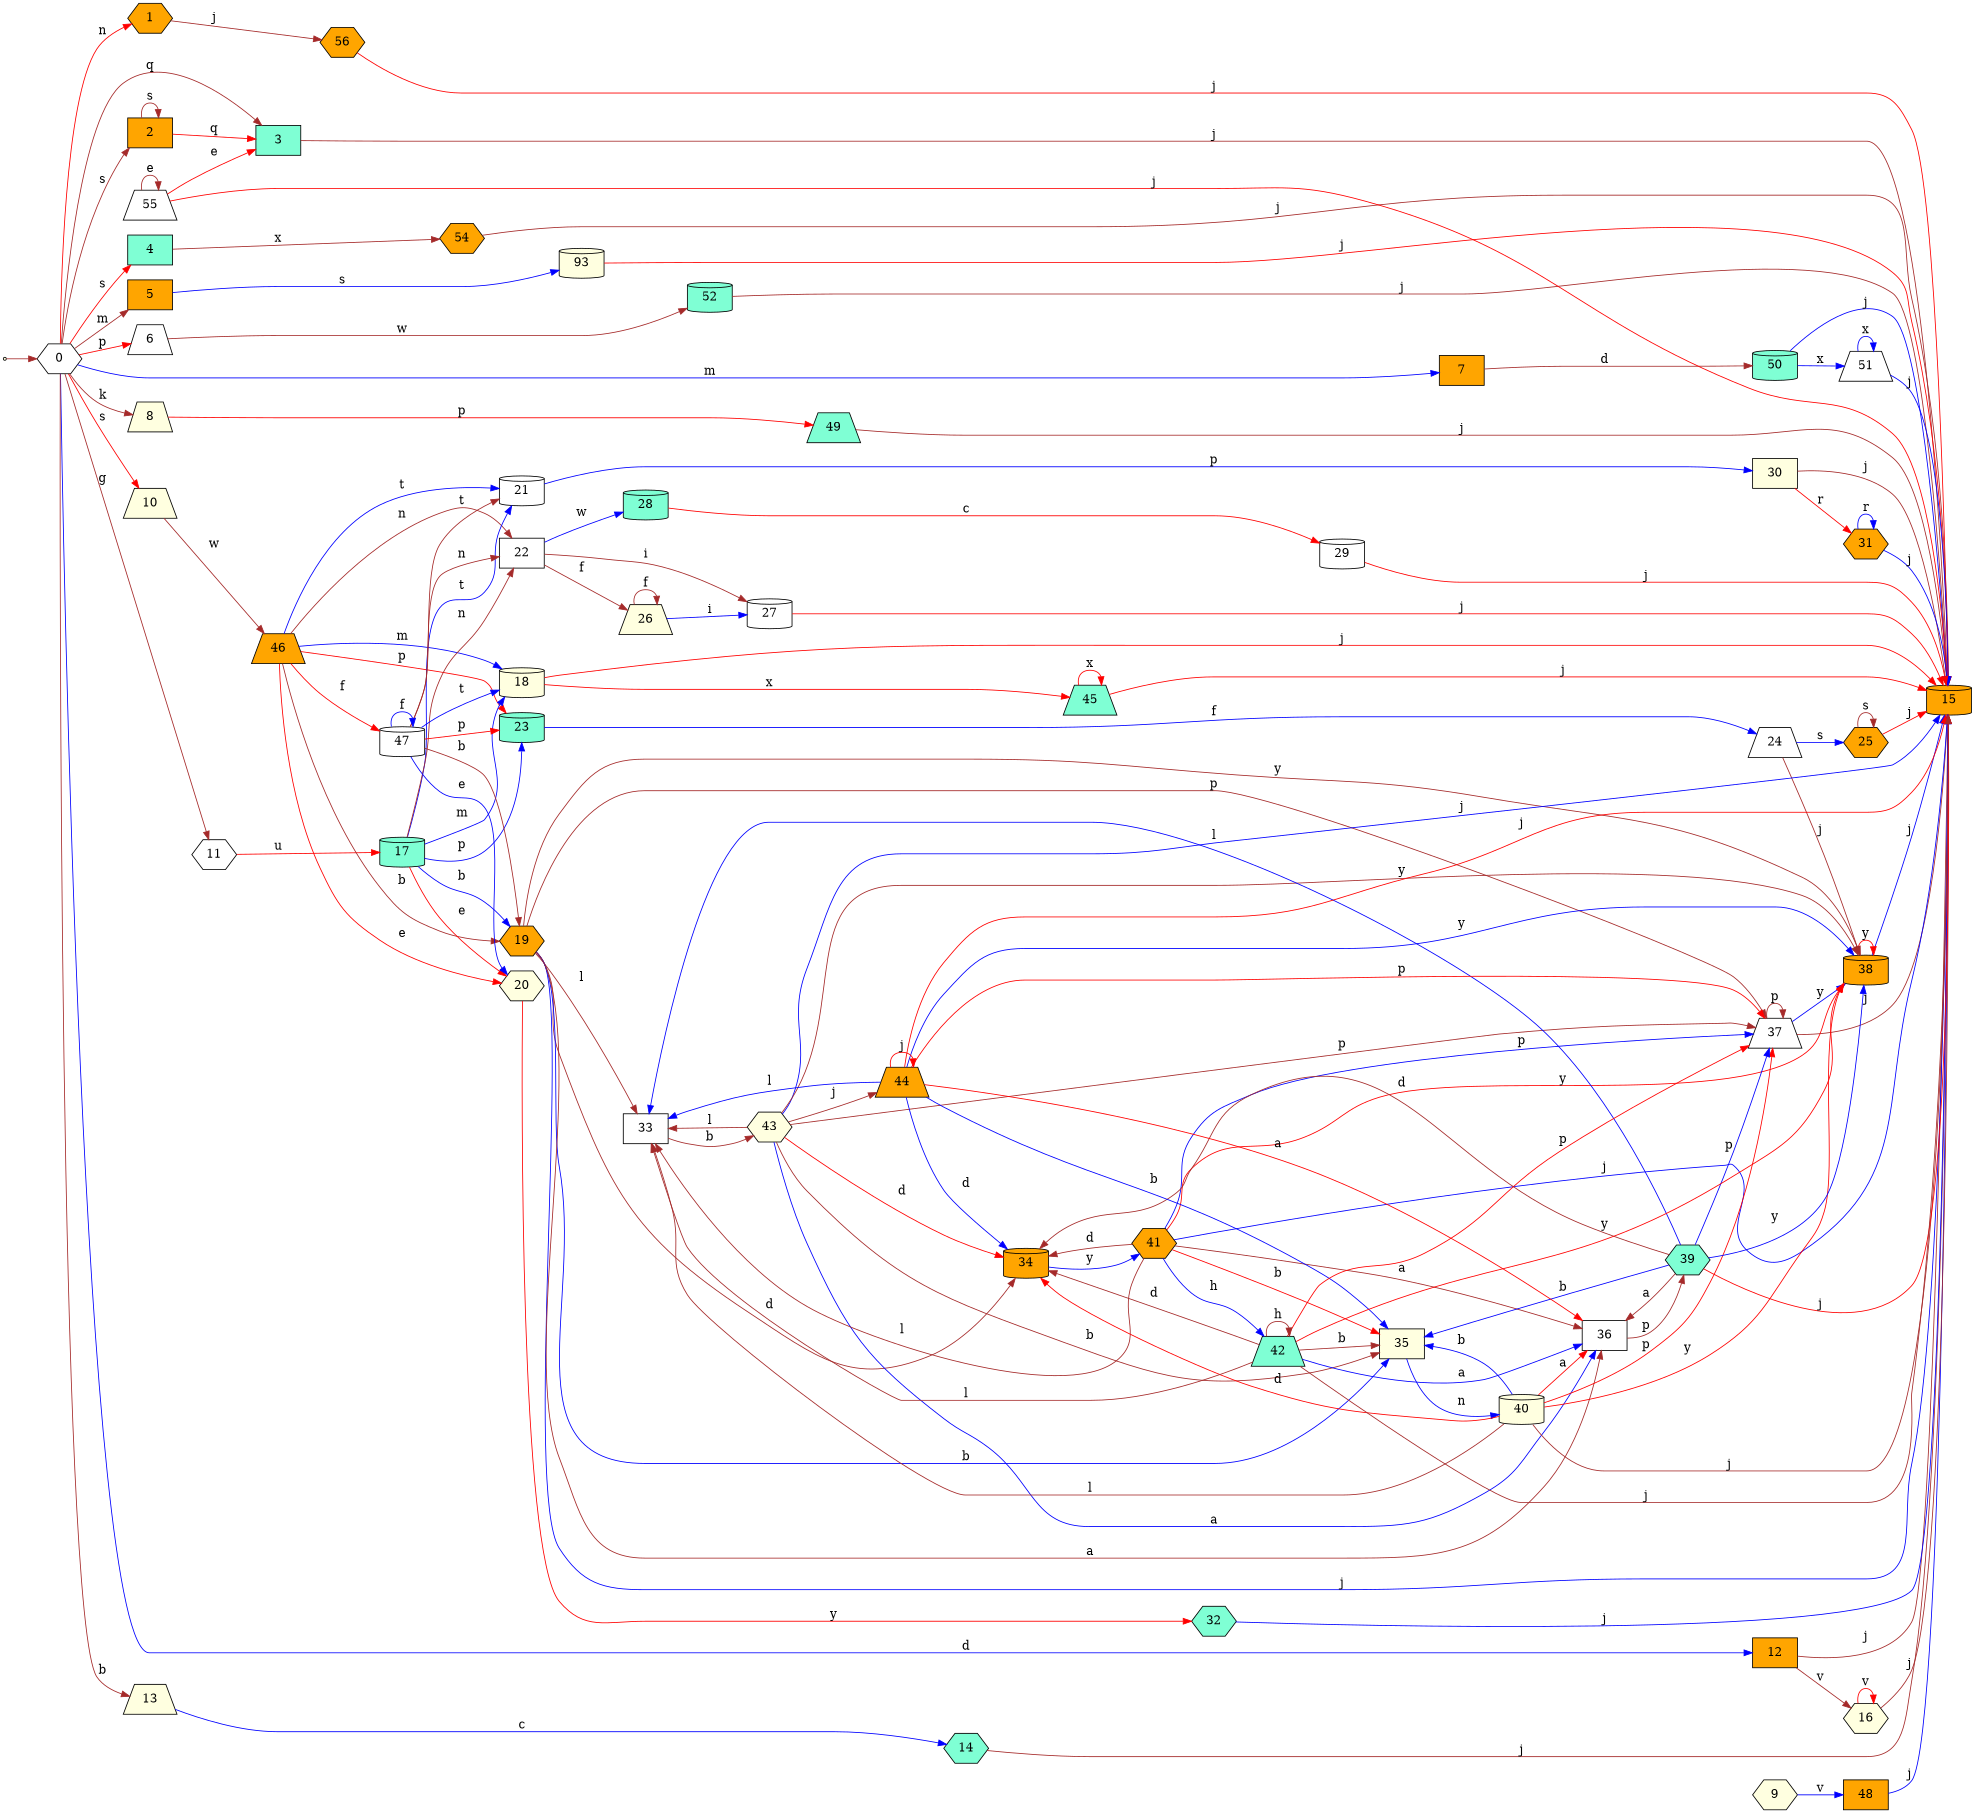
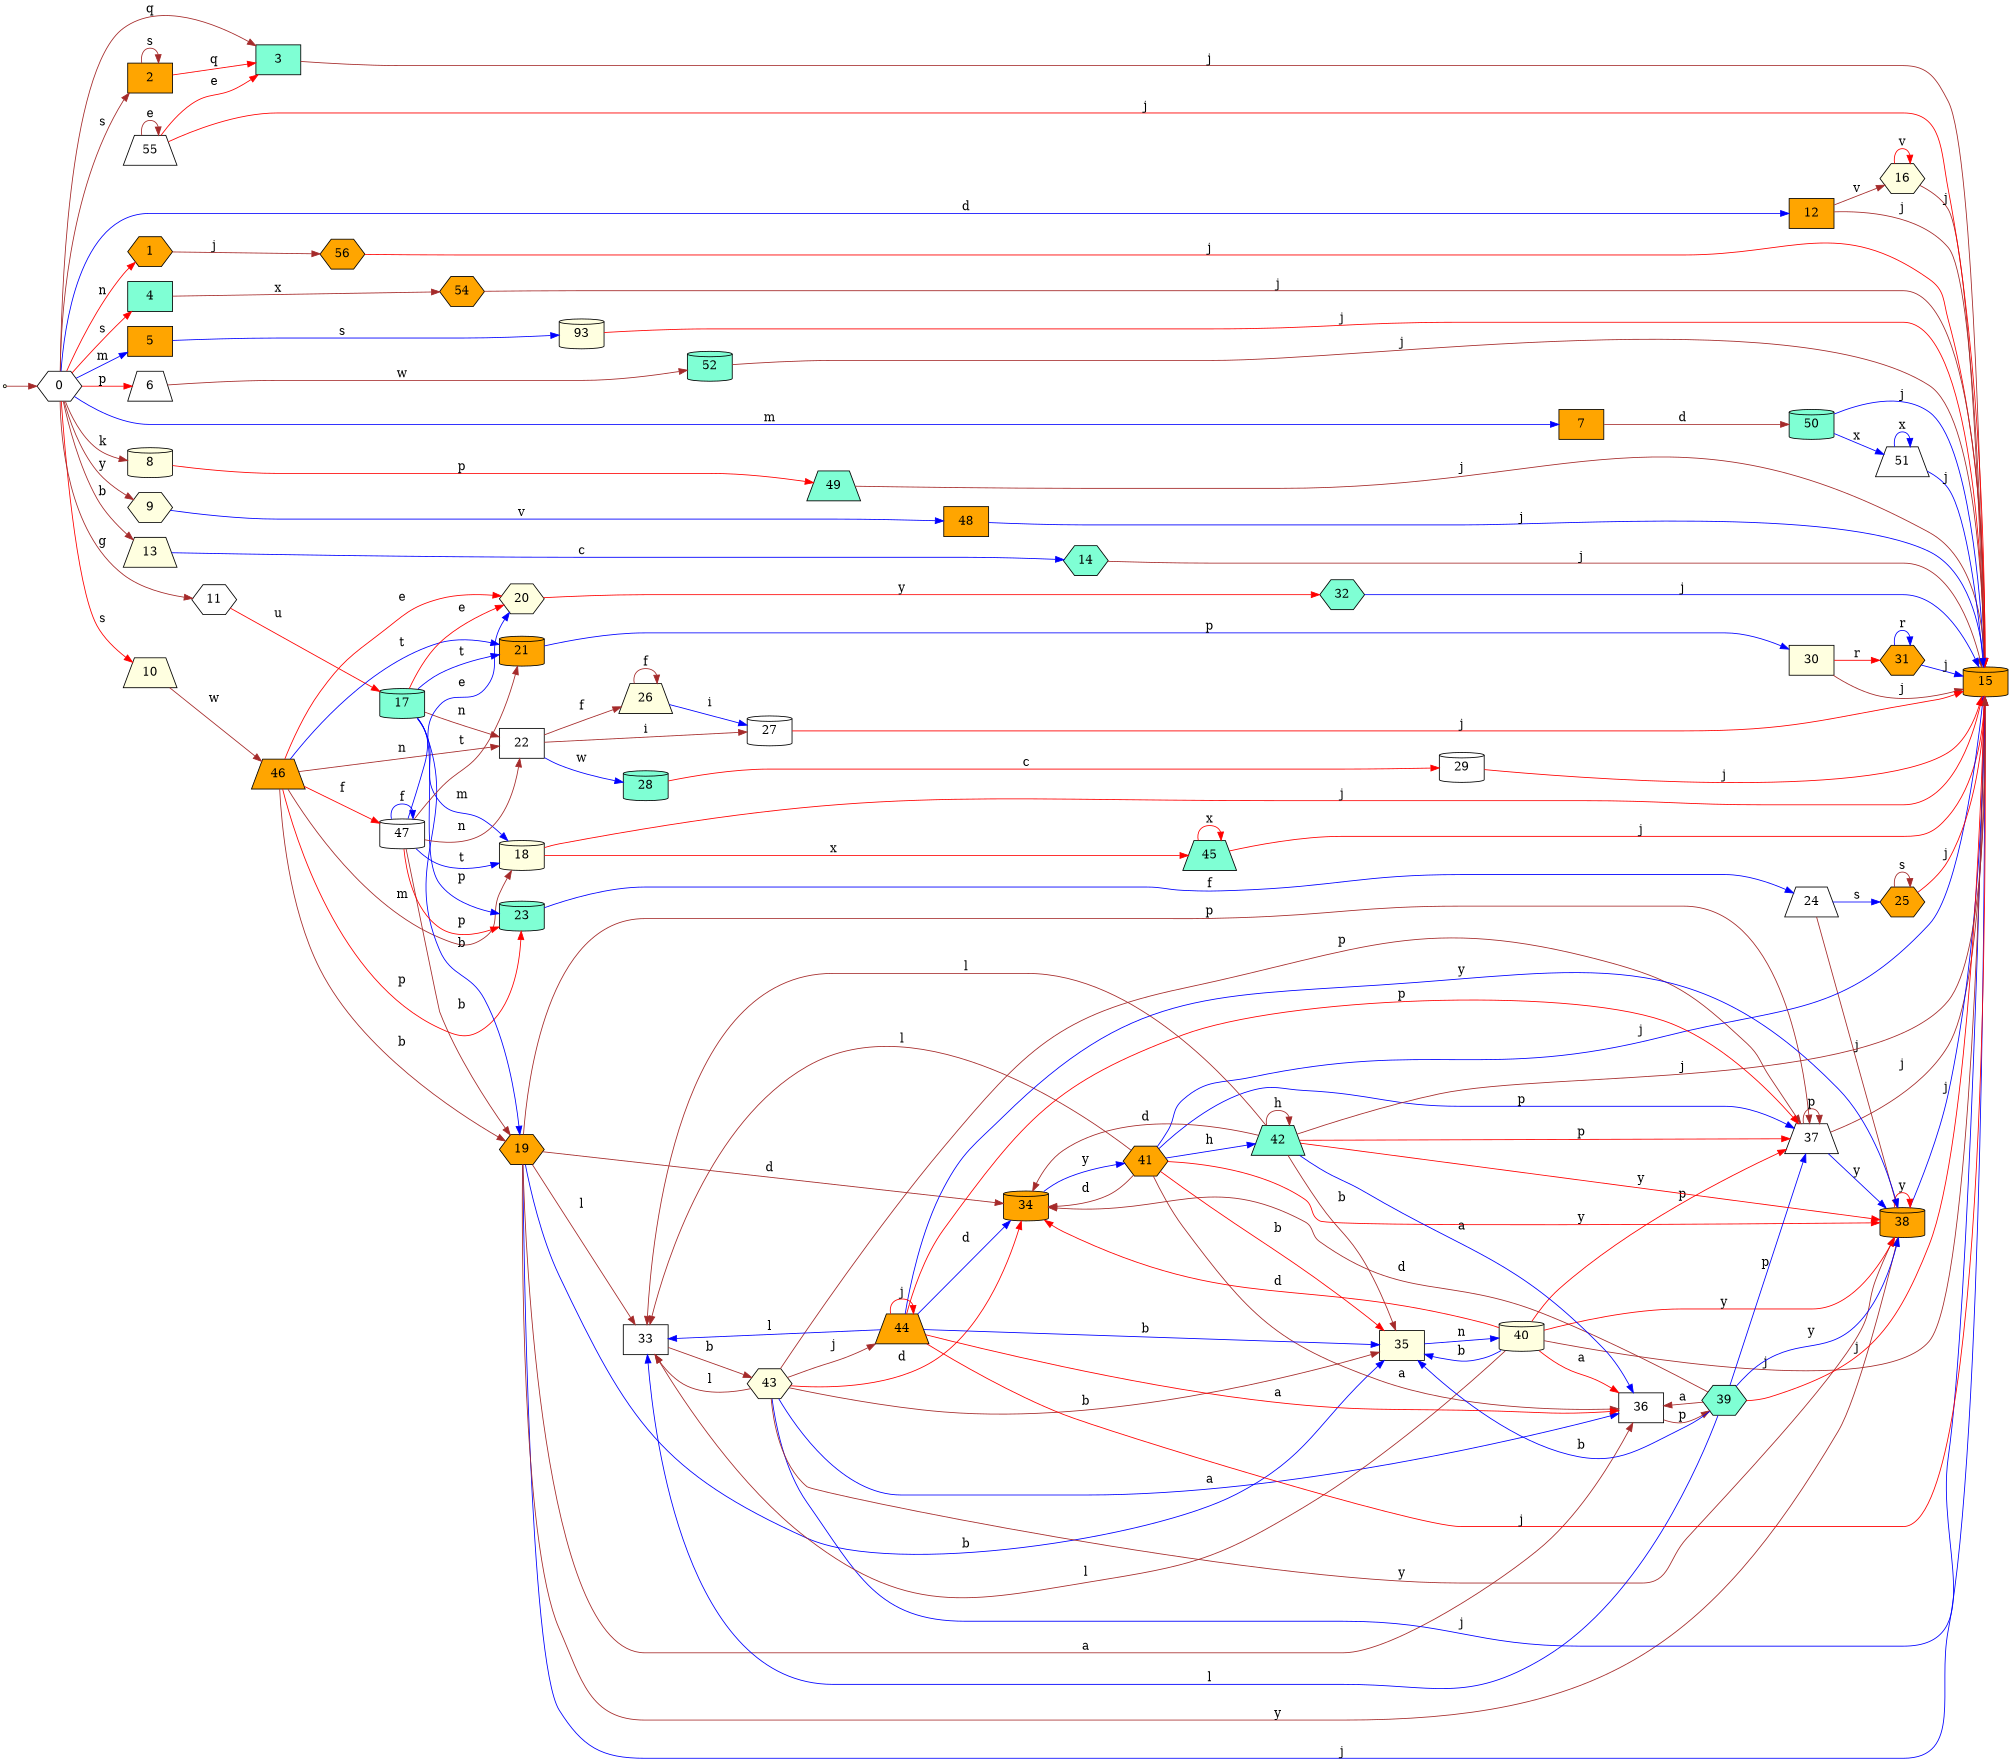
edge "0" -> "5": color brown -> blue
node "8": shape trapezium -> cylinder
edge "0" -> "9": added, label "y"
node "21": fillcolor white -> orange
edge "46" -> "18": color blue -> brown
